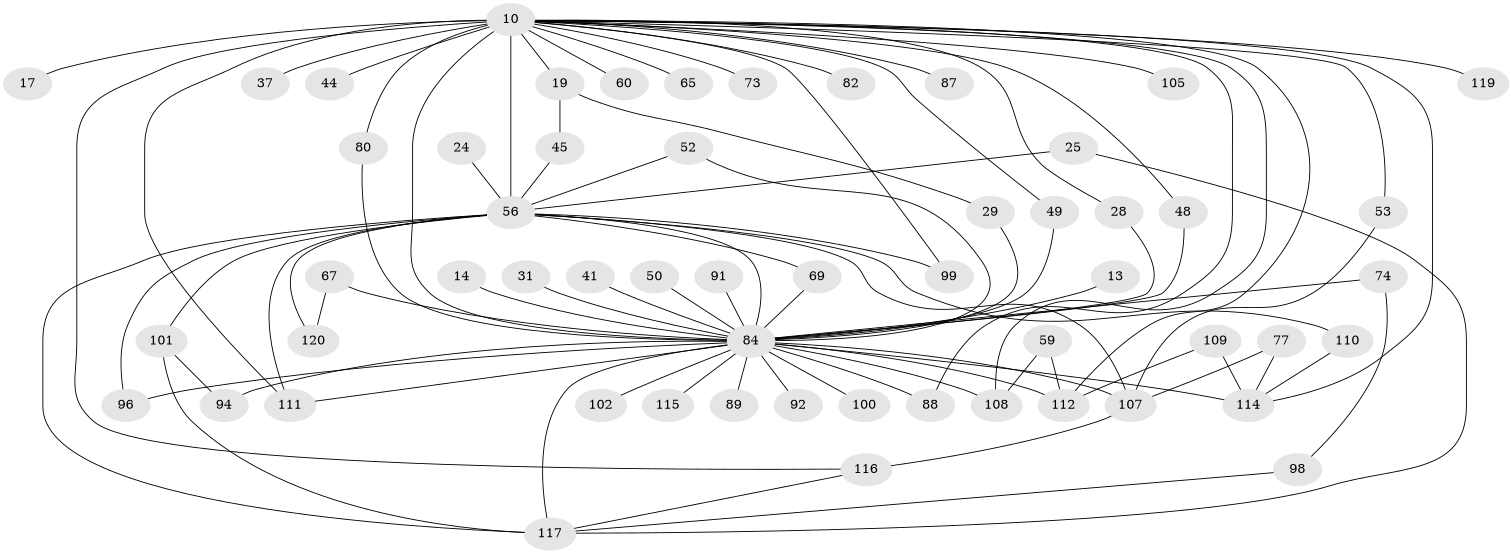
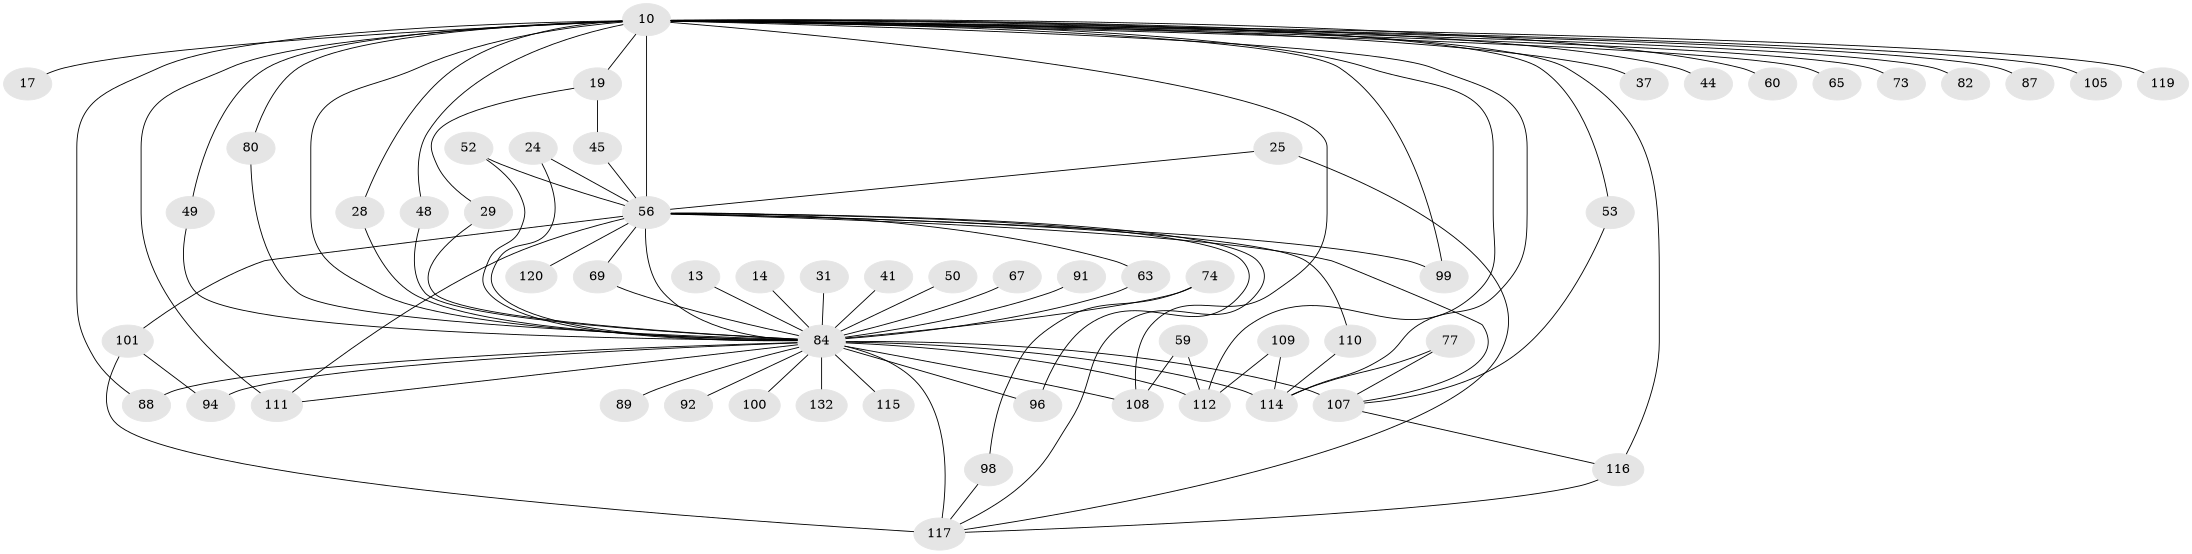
node "63": added
edge "24" -- "84": added
edge "67" -- "120": removed
node "102": label "102" -> "132"
